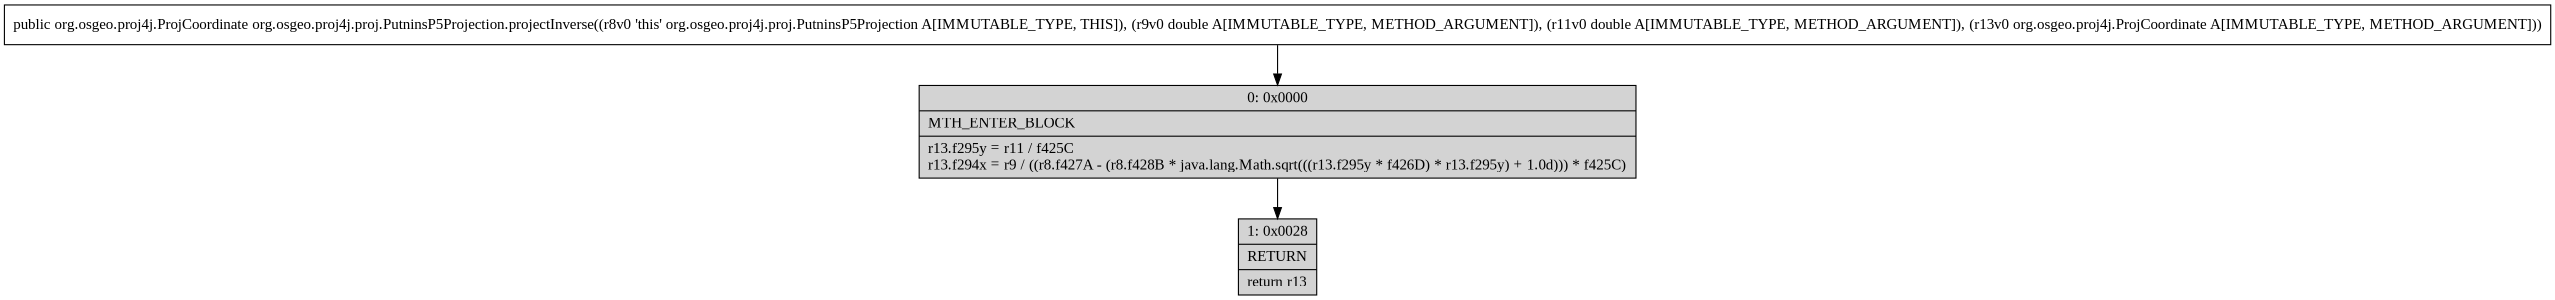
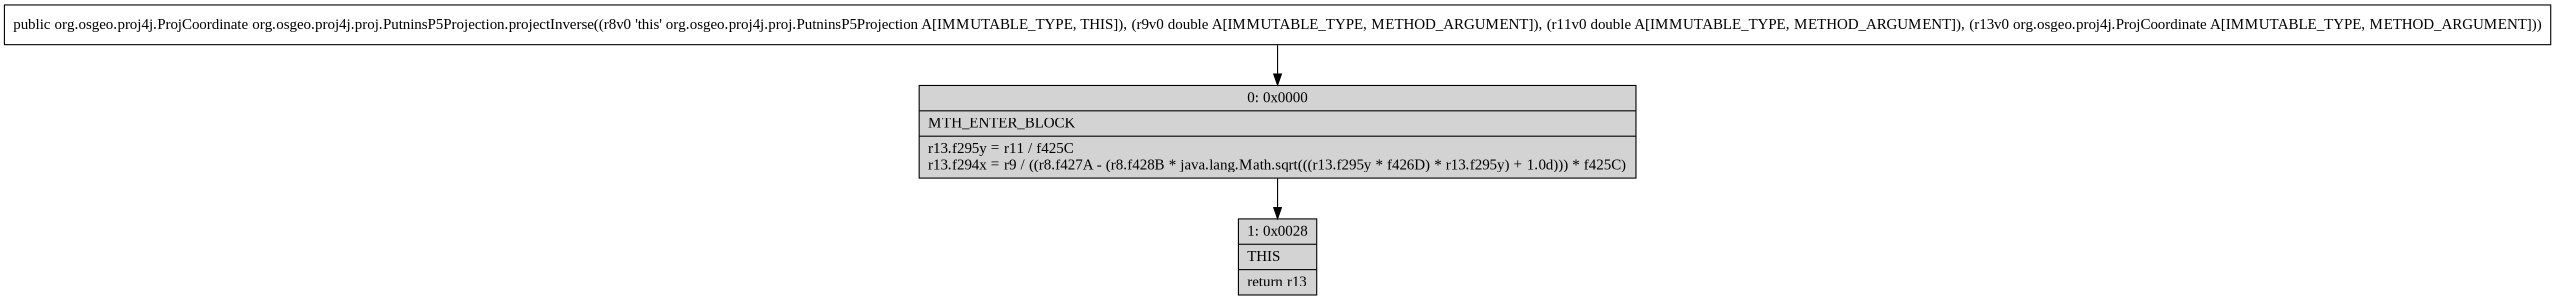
node "1: 0x0028": text "RETURN" -> "THIS"
